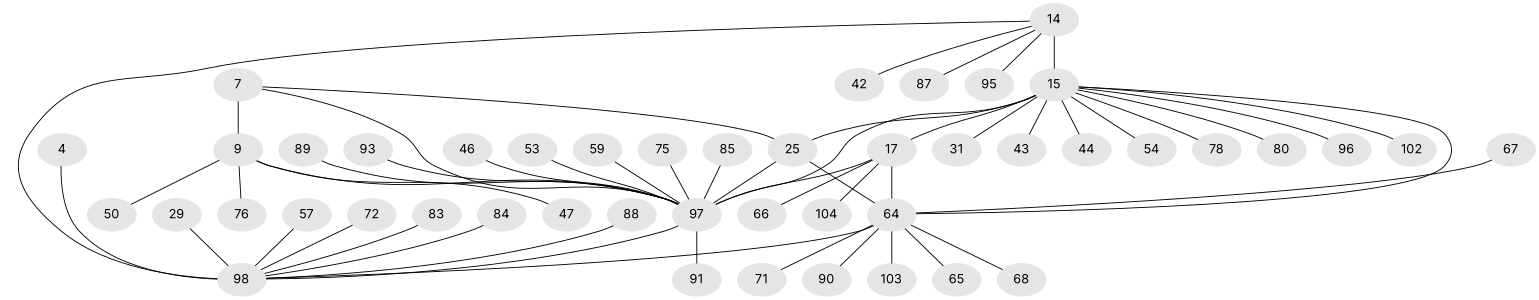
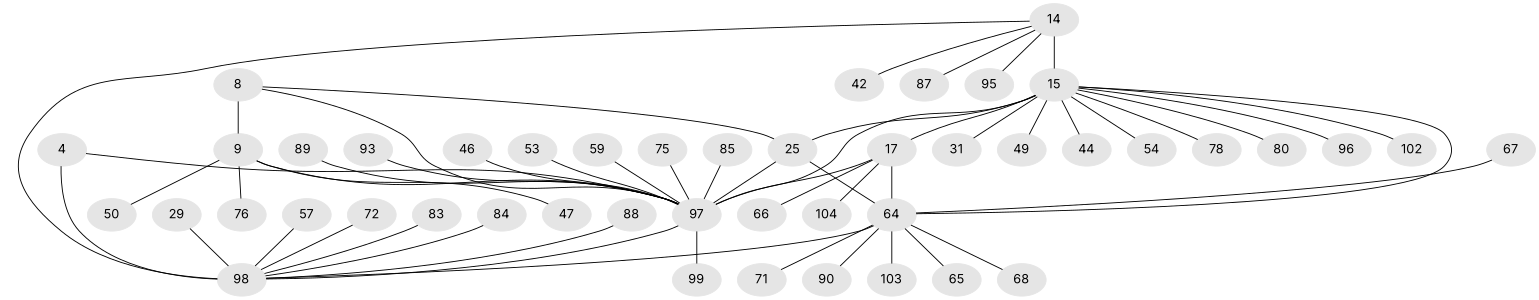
node "7": label "7" -> "8"
node "43": label "43" -> "49"
edge "4" -- "97": added
node "91": label "91" -> "99"
